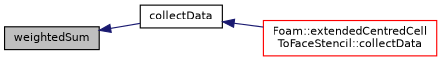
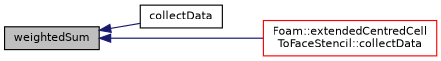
edge "Foam::extendedCentredCell ToFaceStencil::collectData" -> "collectData": now "Foam::extendedCentredCell ToFaceStencil::collectData" -> "weightedSum"
